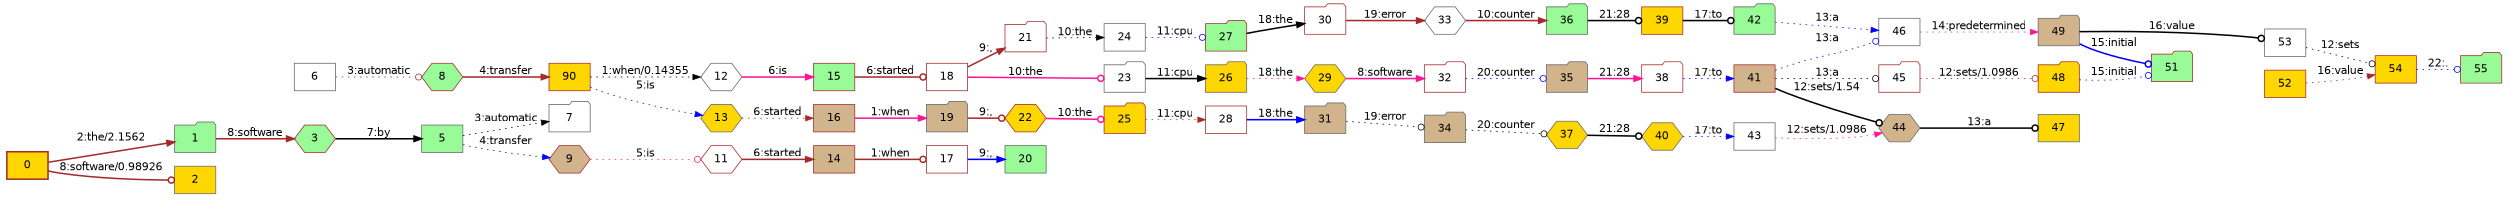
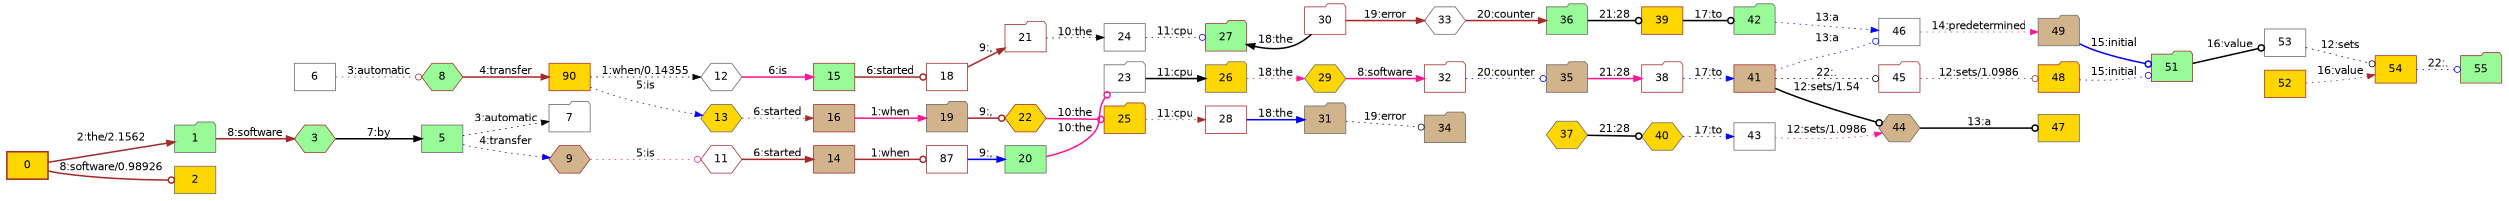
edge "33" -> "36": label "10:counter" -> "20:counter"
edge "27" -> "30": reversed
edge "49" -> "53": now "51" -> "53"
edge "41" -> "45": label "13:a" -> "22:."
edge "18" -> "23": now "20" -> "23"
edge "34" -> "37": removed, label "20:counter"
node "17": label "17" -> "87"
